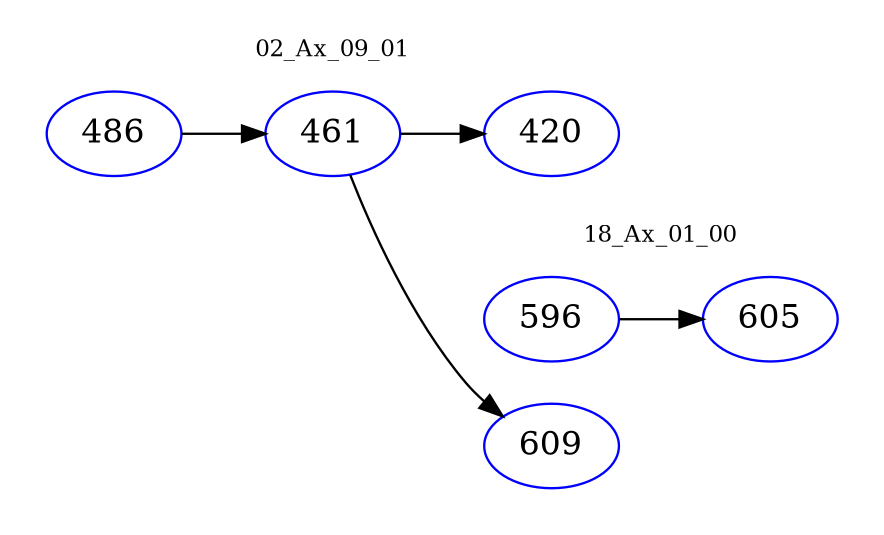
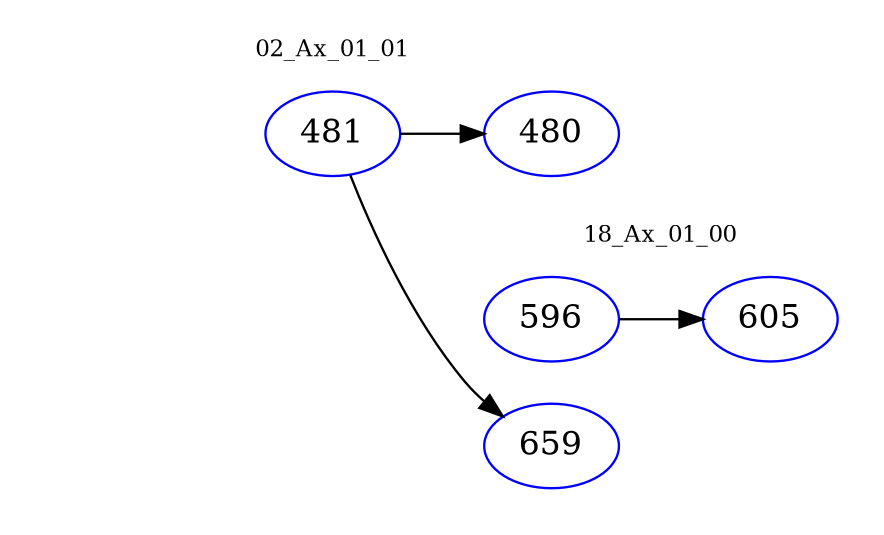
cluster "02_Ax_09_01": label "02_Ax_09_01" -> "02_Ax_01_01"
node "486": removed
node "461": label "461" -> "481"
node "420": label "420" -> "480"
node "609": label "609" -> "659"
